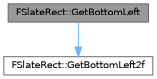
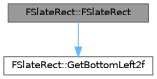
node "FSlateRect::GetBottomLeft": label "FSlateRect::GetBottomLeft" -> "FSlateRect::FSlateRect"
